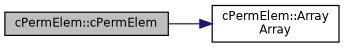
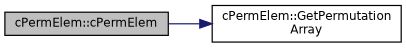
node "cPermElem::Array Array": label "cPermElem::Array Array" -> "cPermElem::GetPermutation Array"
